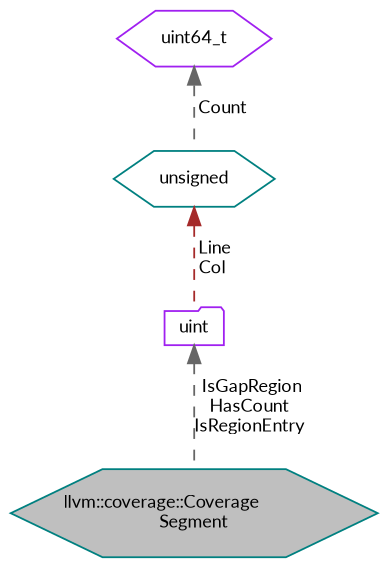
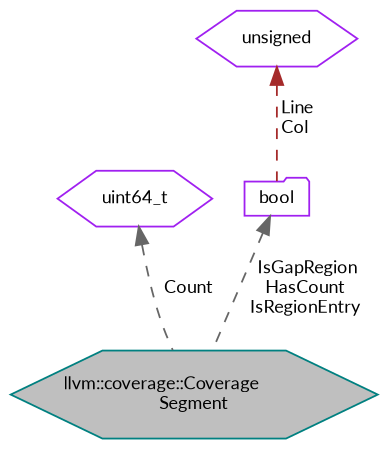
edge "unsigned" -> "uint64_t": now "llvm::coverage::Coverage Segment" -> "uint64_t"
node "unsigned": color teal -> purple
node "uint": label "uint" -> "bool"
